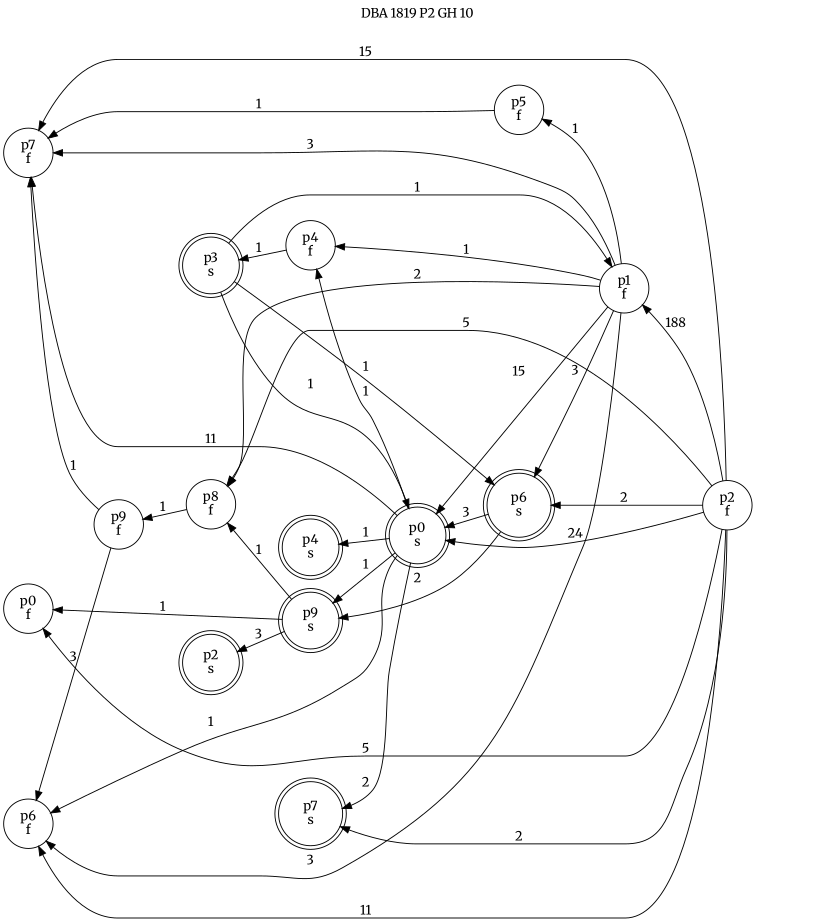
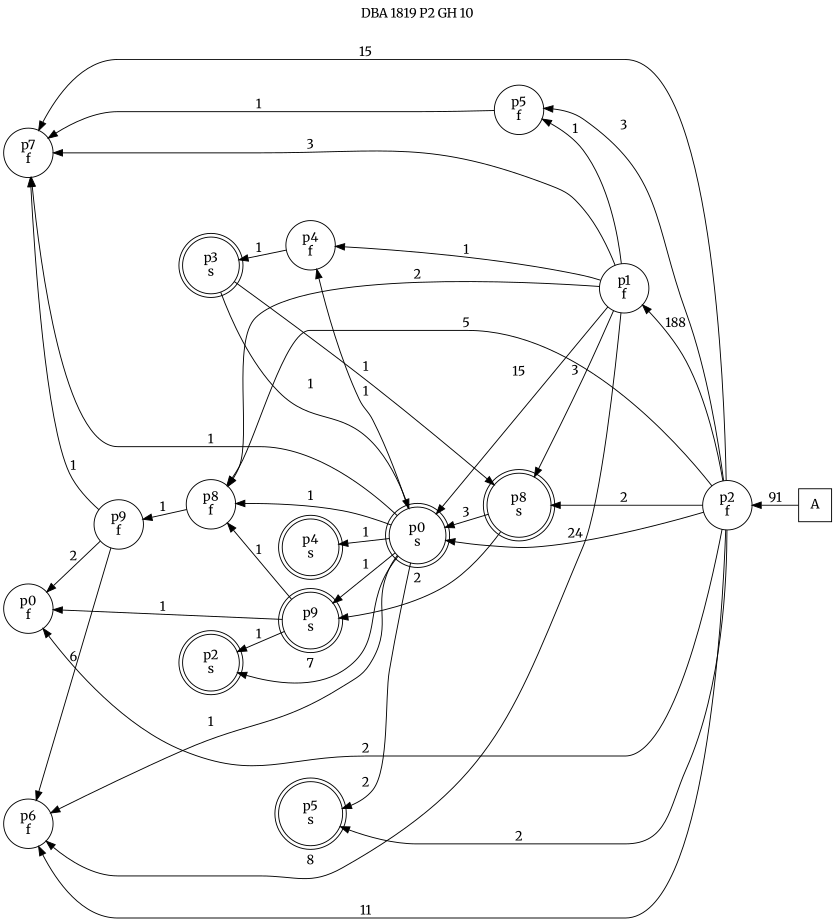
edge "p3 s" -> "p1 f": removed, label "1"
edge "p2 f" -> "p5 f": added, label "3"
edge "p0 s" -> "p7 f": label "11" -> "1"
node "p6 s": label "p6 s" -> "p8 s"
node "A": added
edge "p0 s" -> "p8 f": added, label "1"
edge "p9 f" -> "p0 f": added, label "2"
edge "p9 s" -> "p2 s": label "3" -> "1"
edge "p9 f" -> "p6 f": label "3" -> "6"
edge "p0 s" -> "p2 s": added, label "7"
edge "p2 f" -> "p0 f": label "5" -> "2"
node "p7 s": label "p7 s" -> "p5 s"
edge "p1 f" -> "p6 f": label "3" -> "8"
